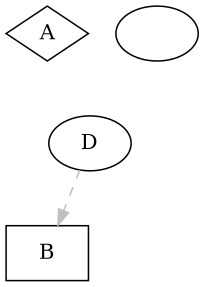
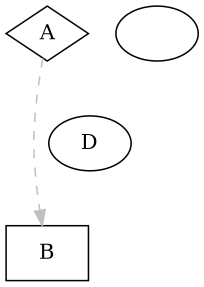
edge "D" -> "B": now "A" -> "B"
